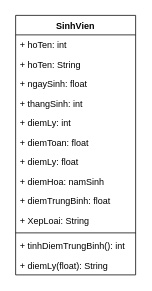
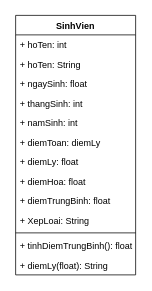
node "+ diemLy: int": label "+ diemLy: int" -> "+ namSinh: int"
node "+ diemToan: float": label "+ diemToan: float" -> "+ diemToan: diemLy"
node "+ diemHoa: namSinh": label "+ diemHoa: namSinh" -> "+ diemHoa: float"
node "+ tinhDiemTrungBinh(): int": label "+ tinhDiemTrungBinh(): int" -> "+ tinhDiemTrungBinh(): float"
